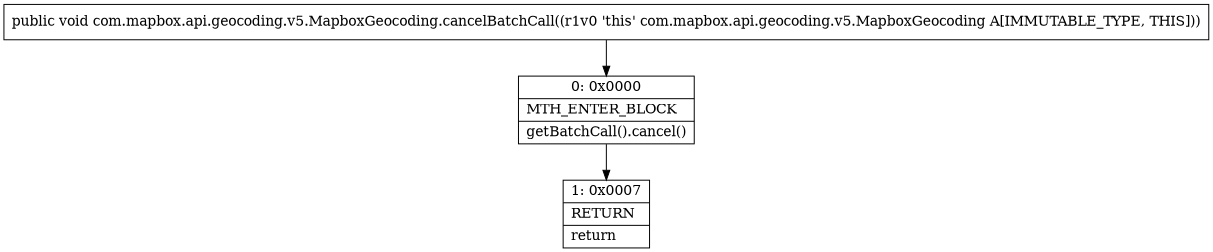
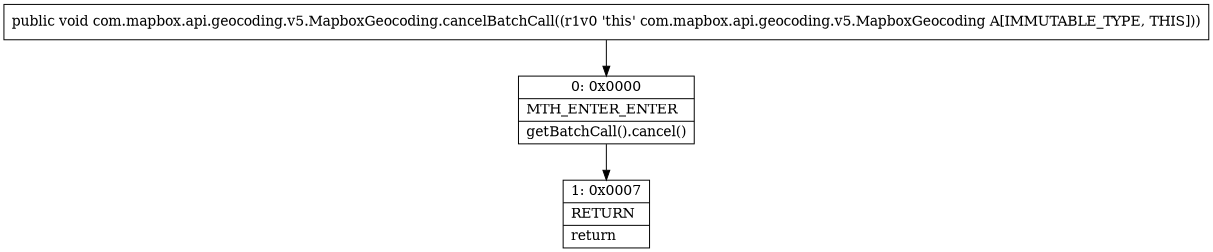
node "0: 0x0000": text "MTH_ENTER_BLOCK" -> "MTH_ENTER_ENTER"
